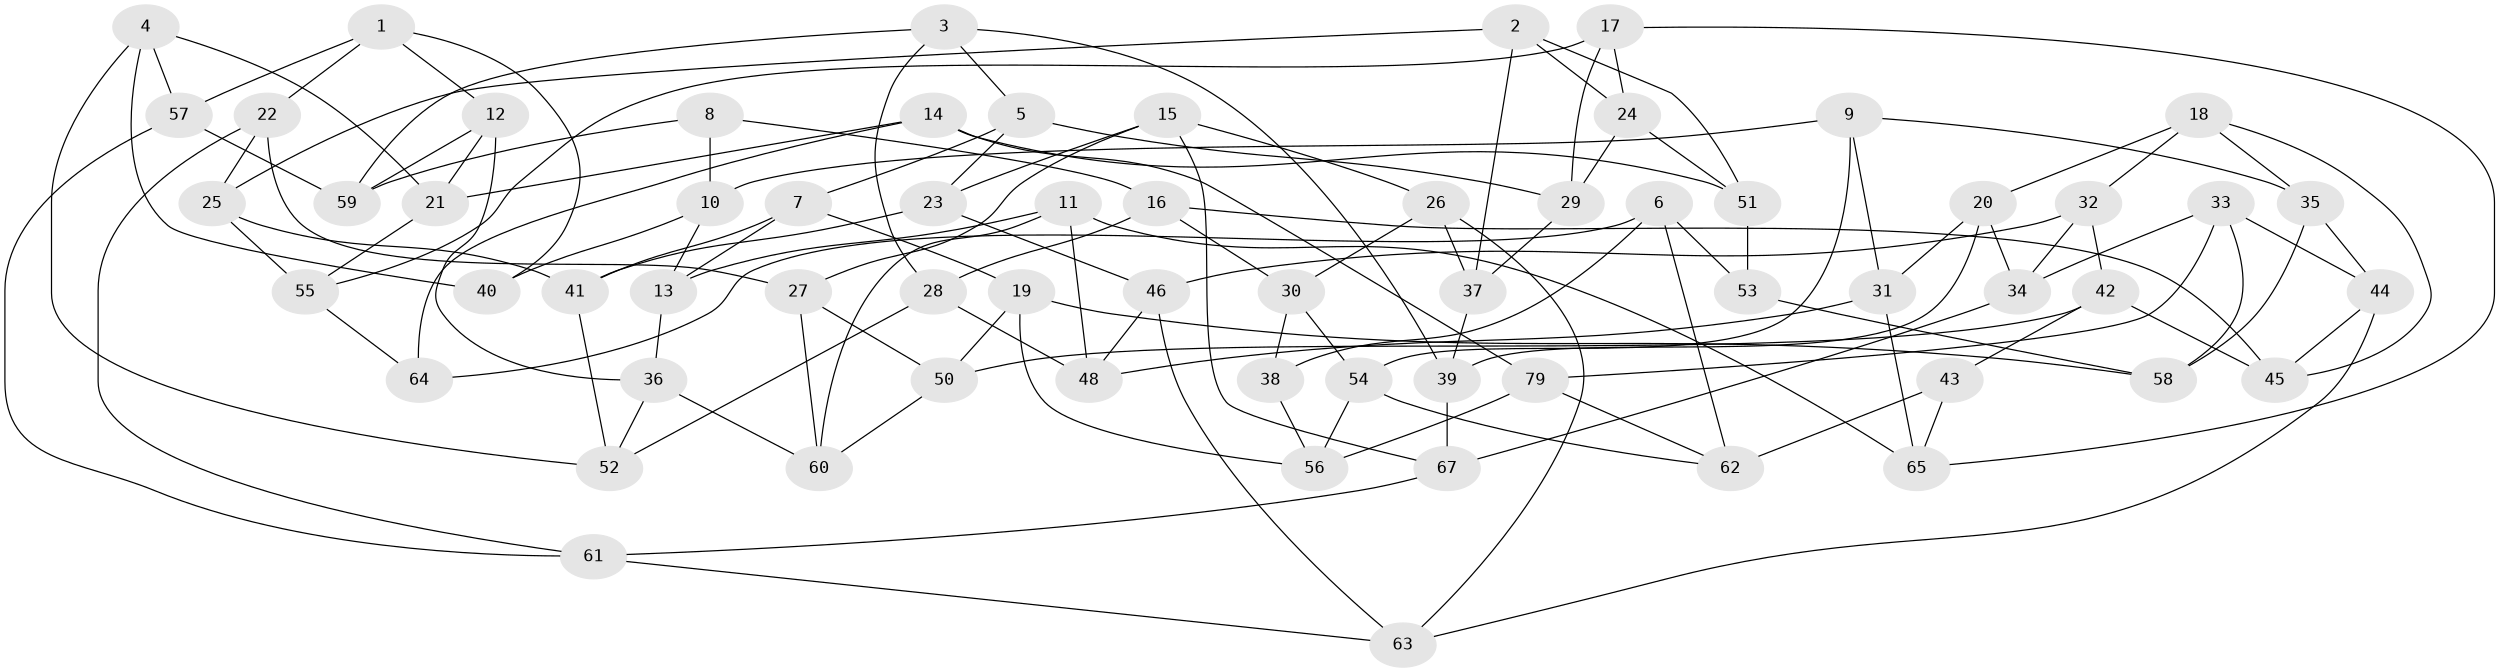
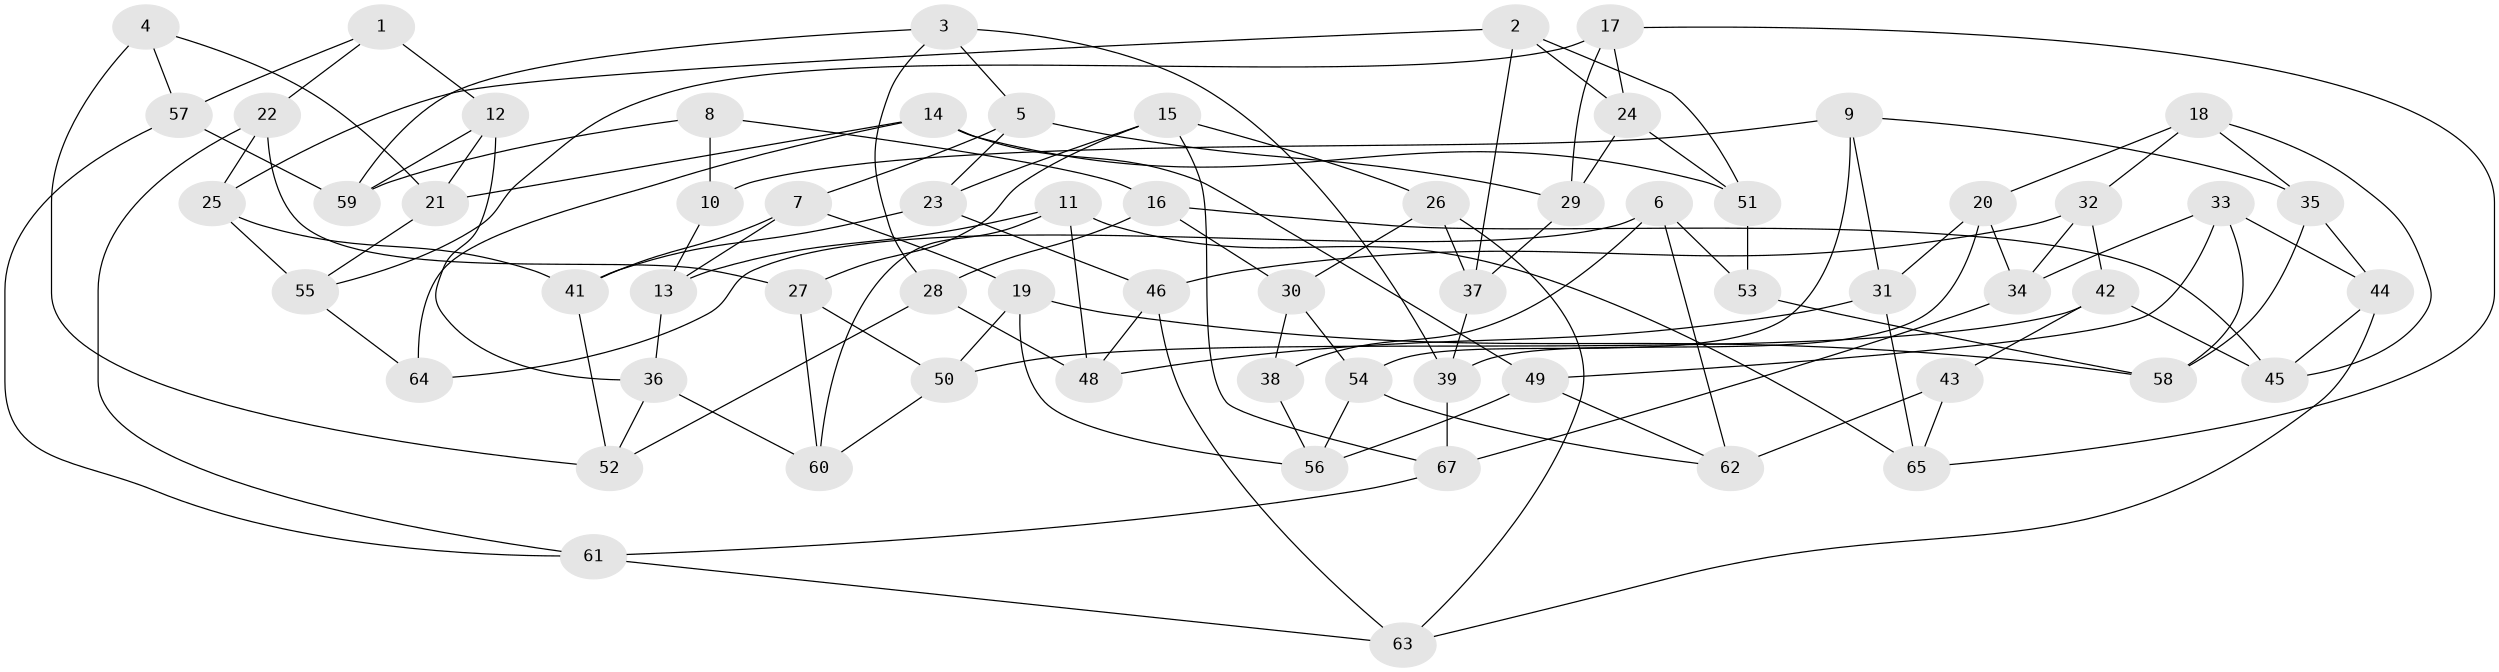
node "40": removed
node "79": label "79" -> "49"
